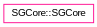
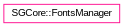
node "SGCore::SGCore": label "SGCore::SGCore" -> "SGCore::FontsManager"
